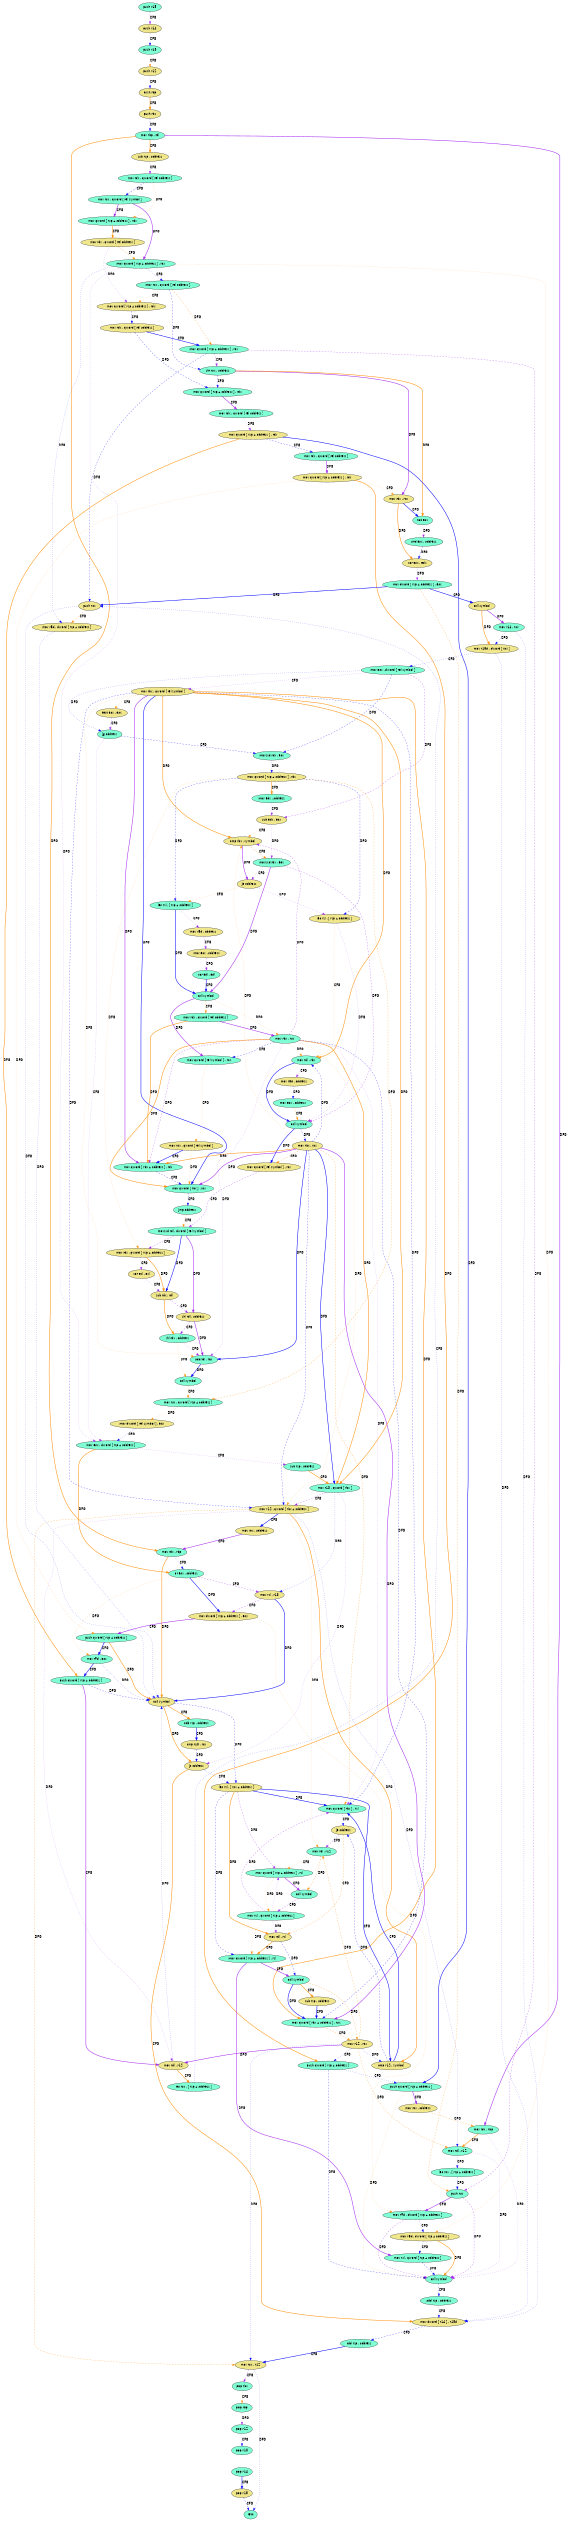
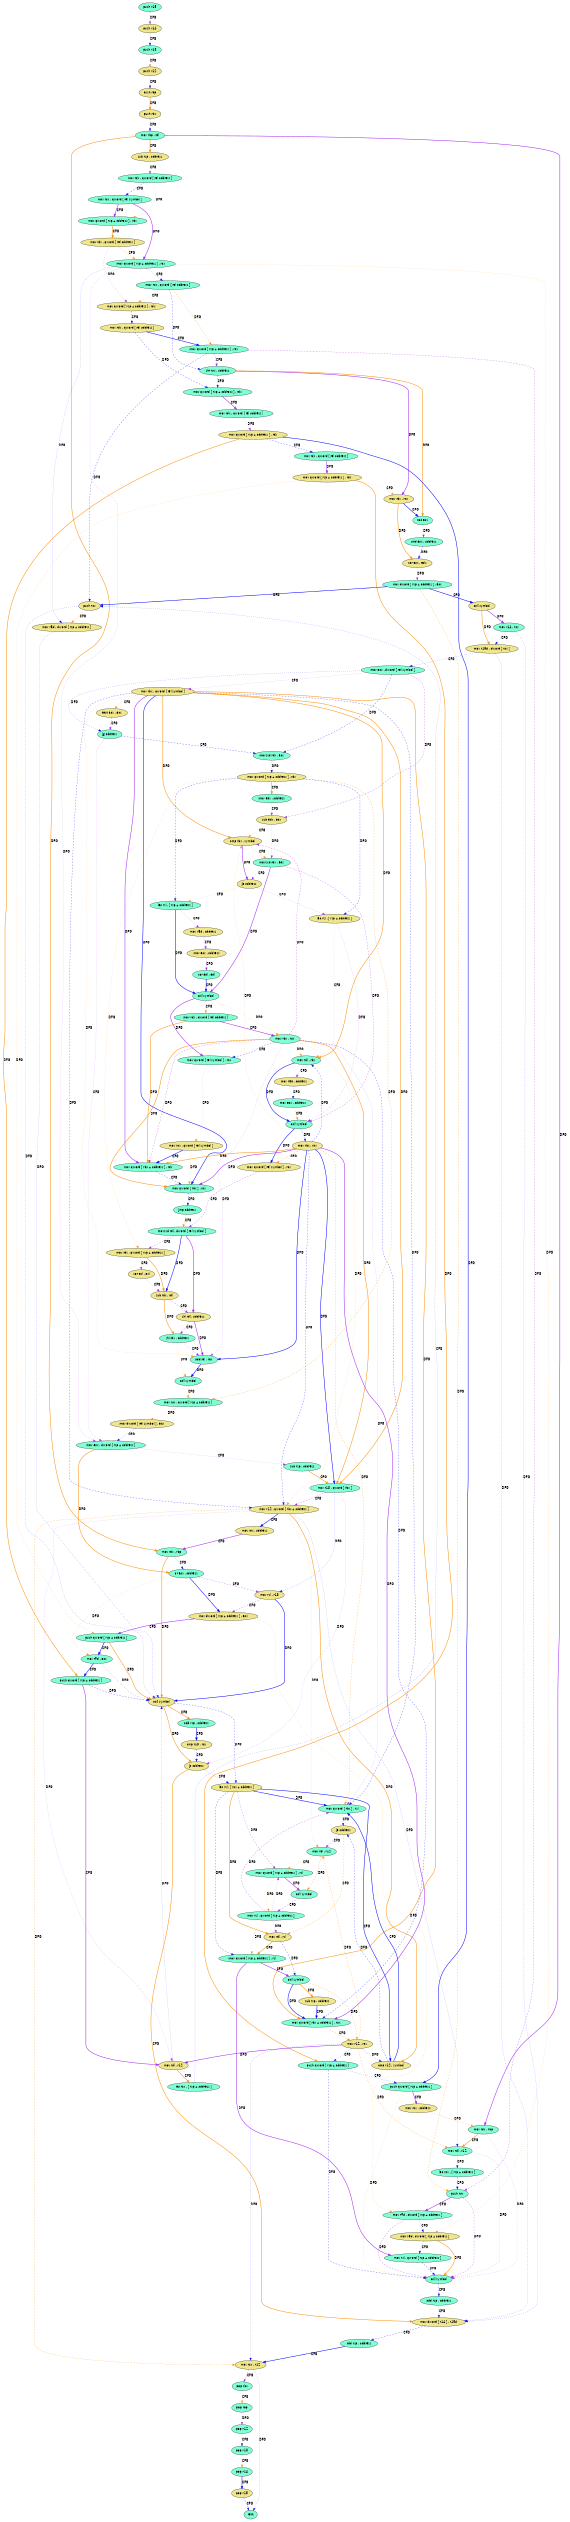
edge "pop r13" -> "pop r14": added, label "CFG"
